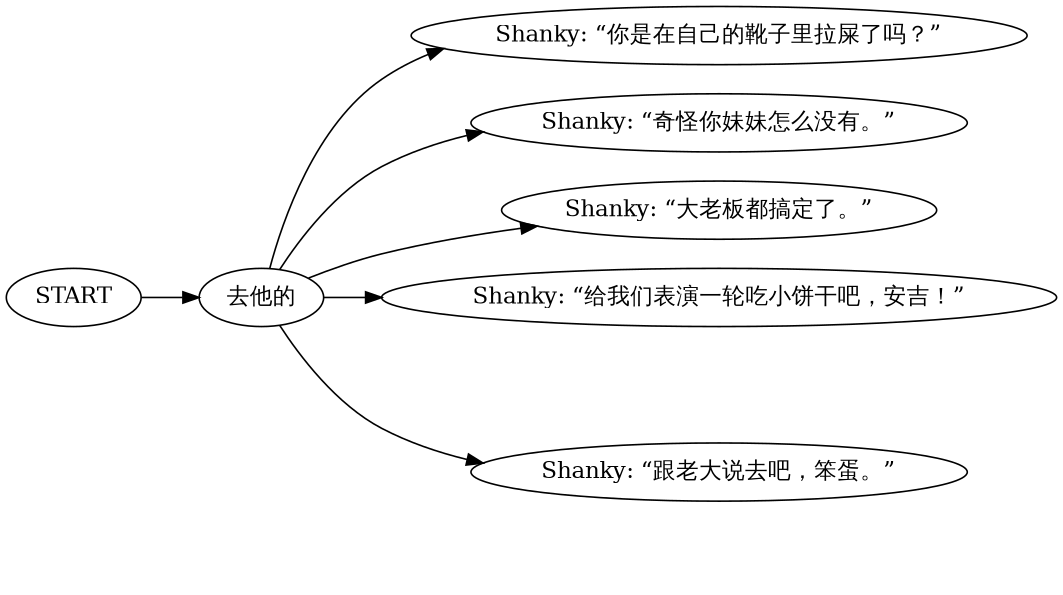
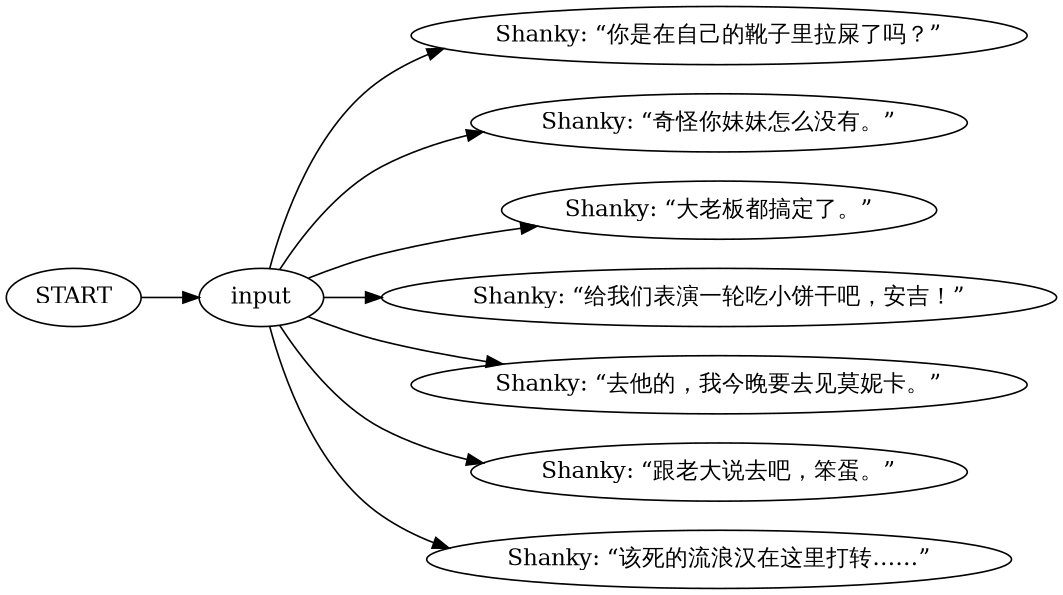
node "去他的": label "去他的" -> "input"
node "Shanky: “去他的，我今晚要去见莫妮卡。”": added
node "Shanky: “该死的流浪汉在这里打转……”": added
